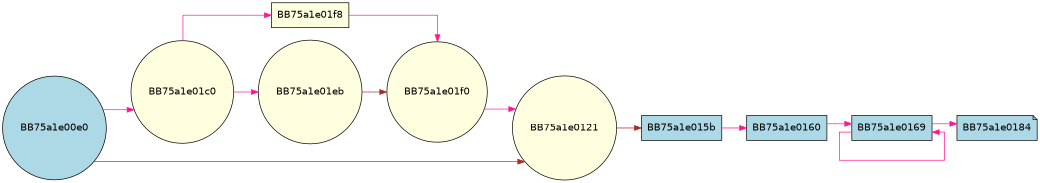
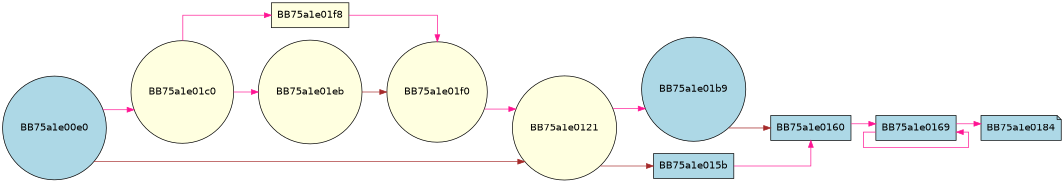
node "BB75a1e01b9": added
